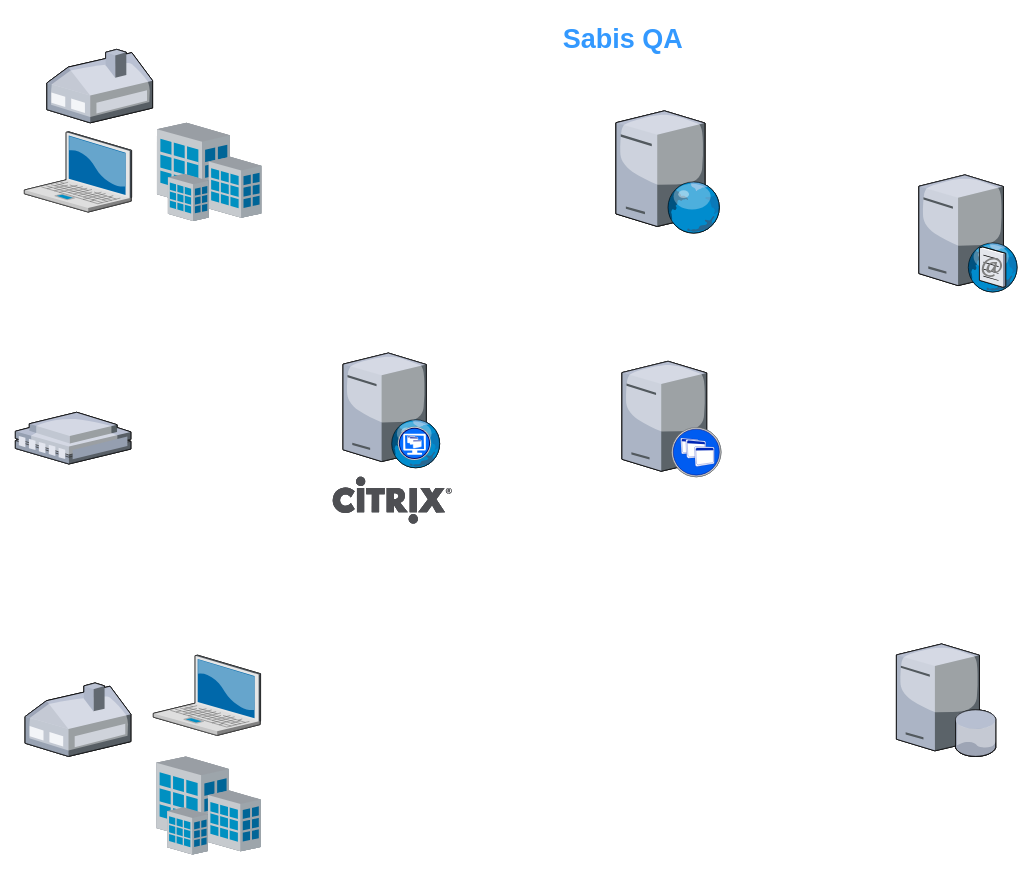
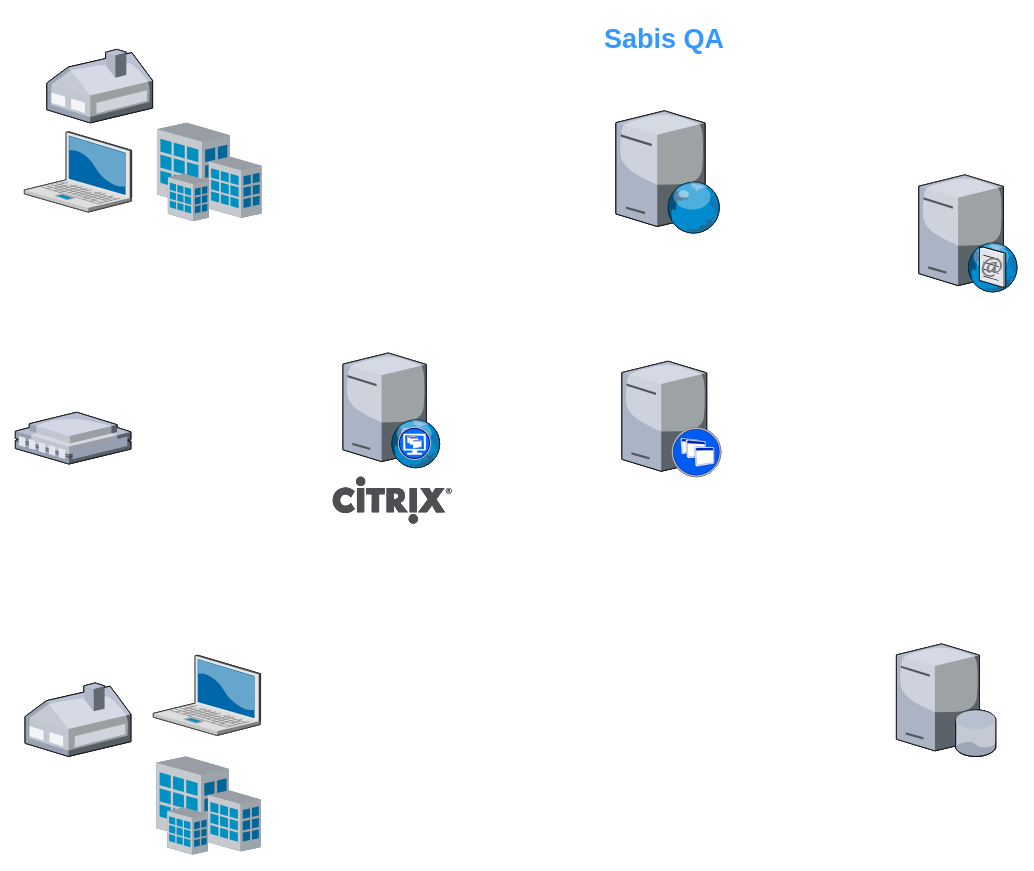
node "Sabis QA": moved (623, 39) -> (664, 39)
